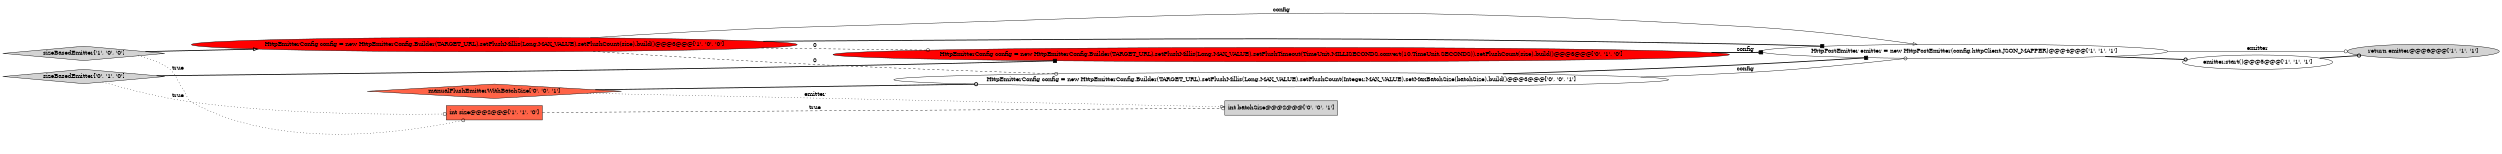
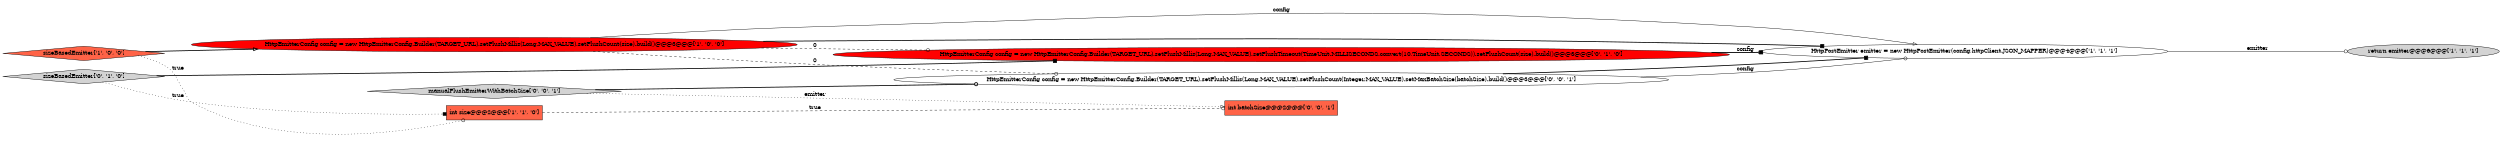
node "sizeBasedEmitter['1', '0', '0']": fillcolor lightgray -> tomato
node "emitter.start()@@@5@@@['1', '1', '1']": removed
node "manualFlushEmitterWithBatchSize['0', '0', '1']": fillcolor tomato -> lightgray
node "int batchSize@@@2@@@['0', '0', '1']": fillcolor lightgray -> tomato
edge "sizeBasedEmitter['0', '1', '0']" -> "int size@@@2@@@['1', '1', '0']": arrowhead odot -> box
